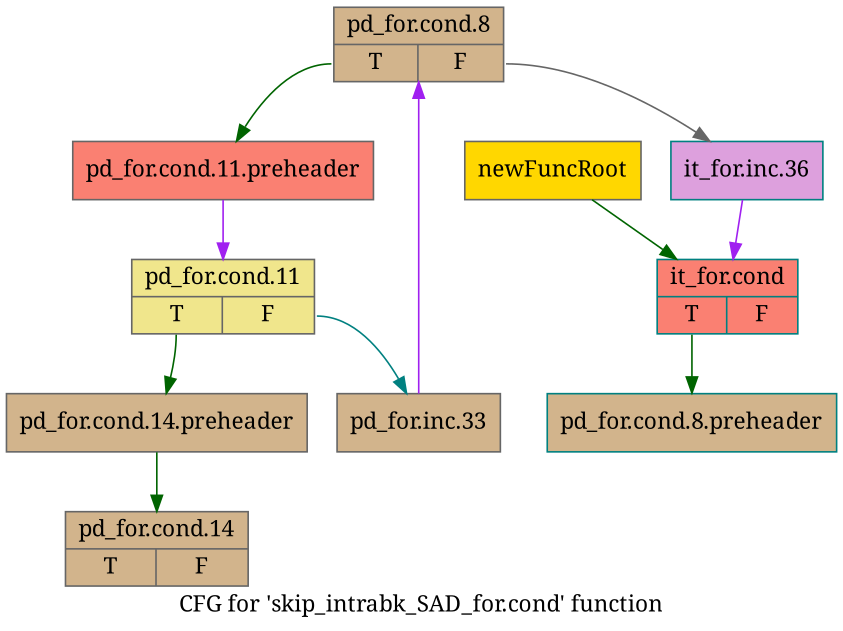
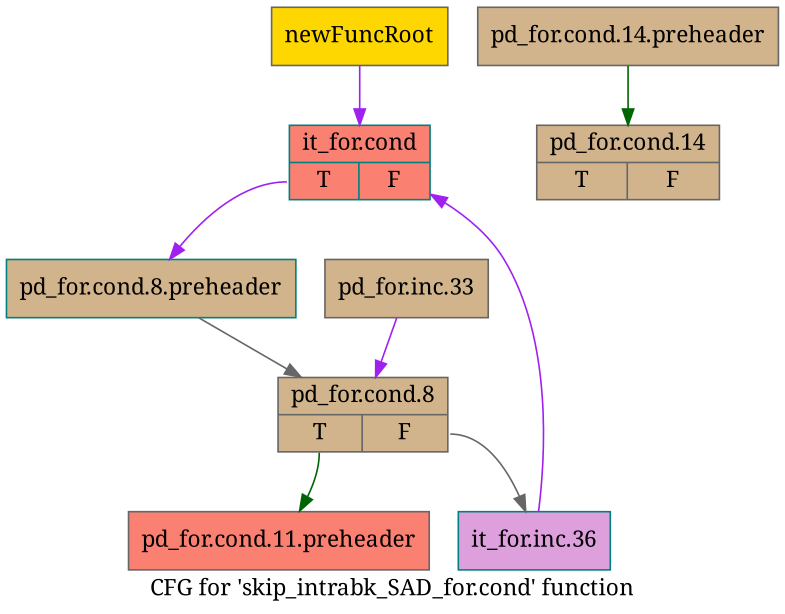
edge "newFuncRoot" -> "it_for.cond": color darkgreen -> purple
node "pd_for.cond.11": removed
edge "pd_for.cond.8.preheader" -> "pd_for.cond.8": added
edge "it_for.cond" -> "pd_for.cond.8.preheader": color darkgreen -> purple
